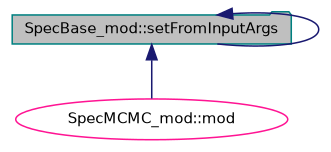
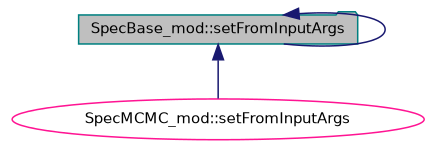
node "SpecMCMC_mod::mod": label "SpecMCMC_mod::mod" -> "SpecMCMC_mod::setFromInputArgs"
